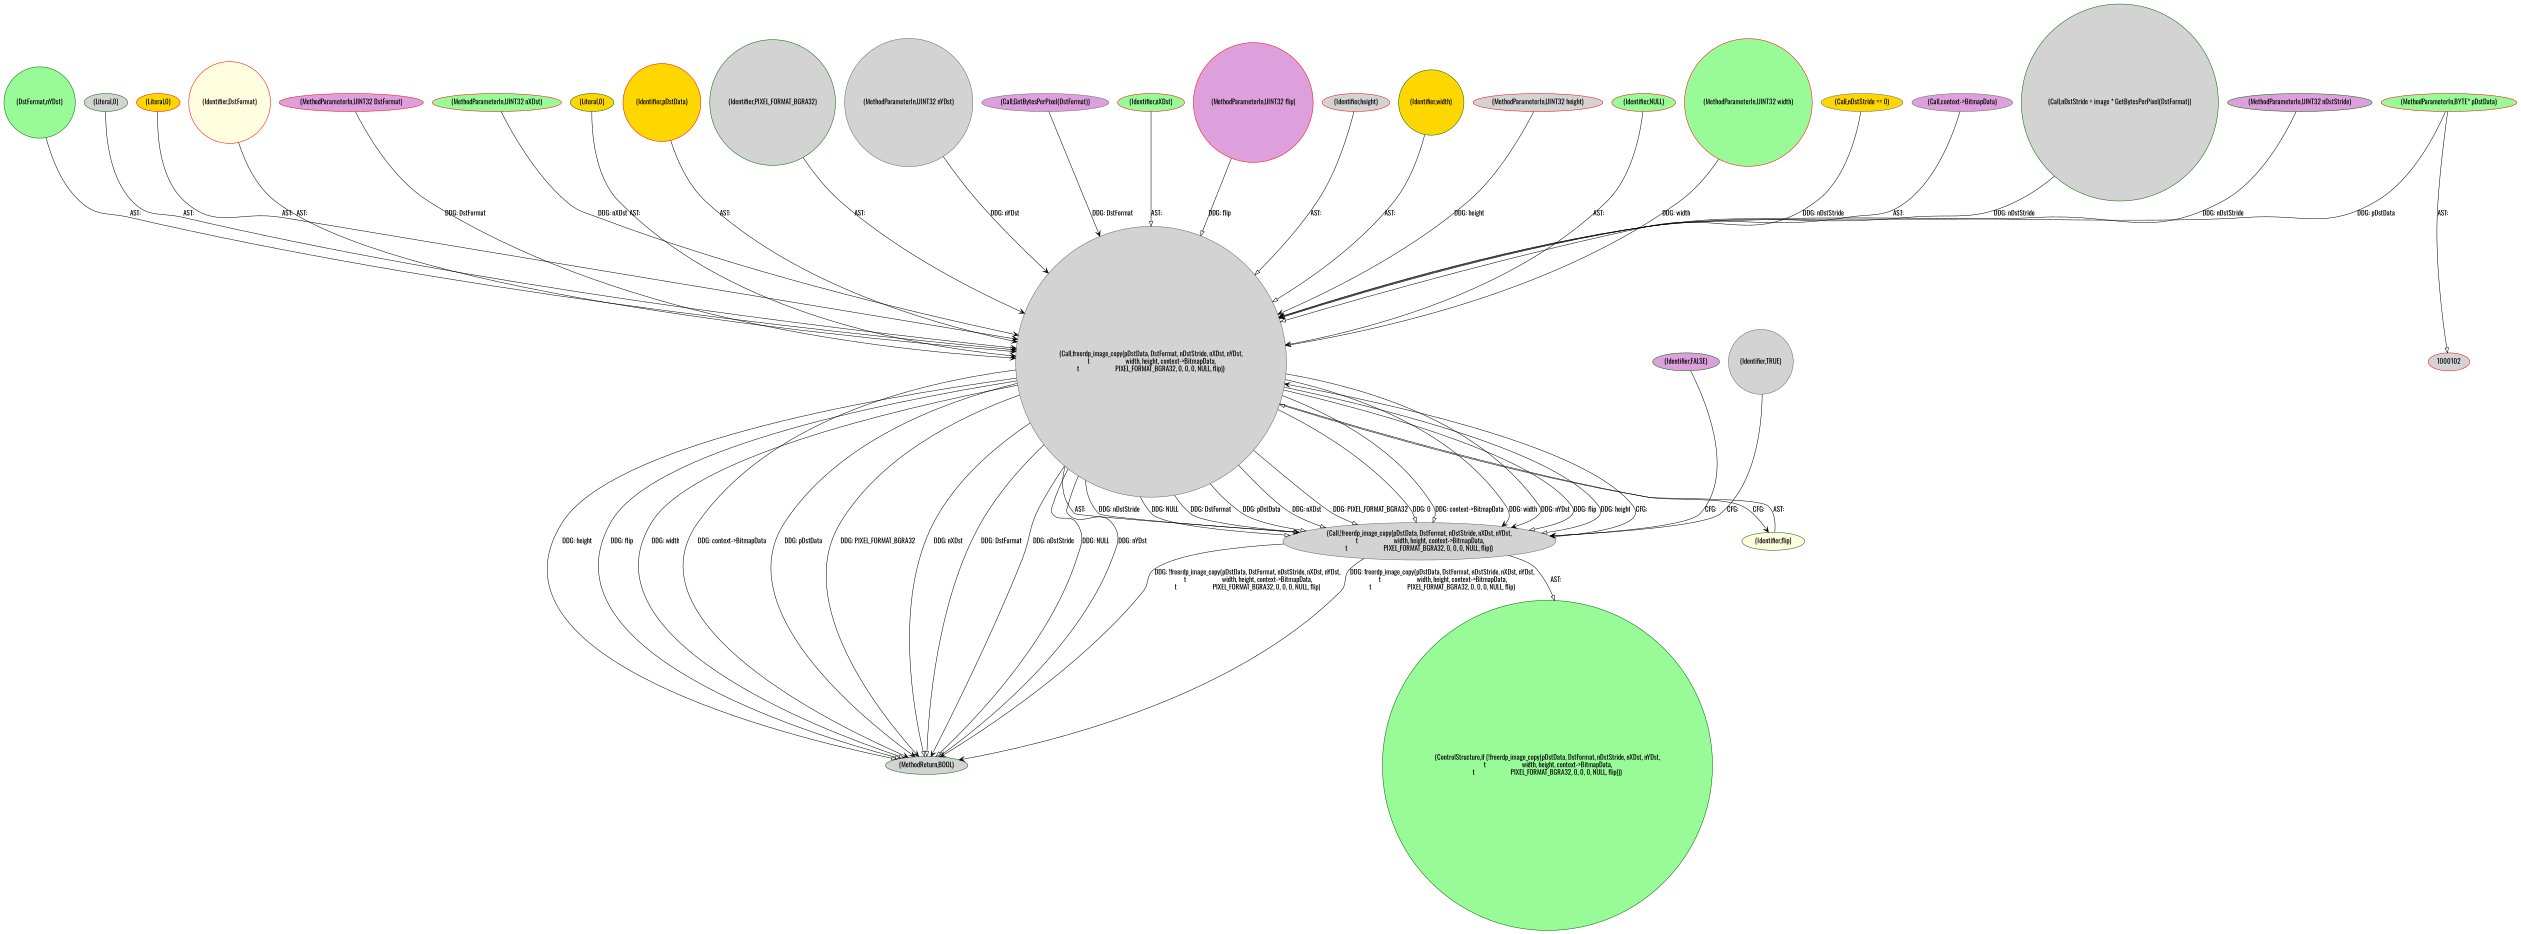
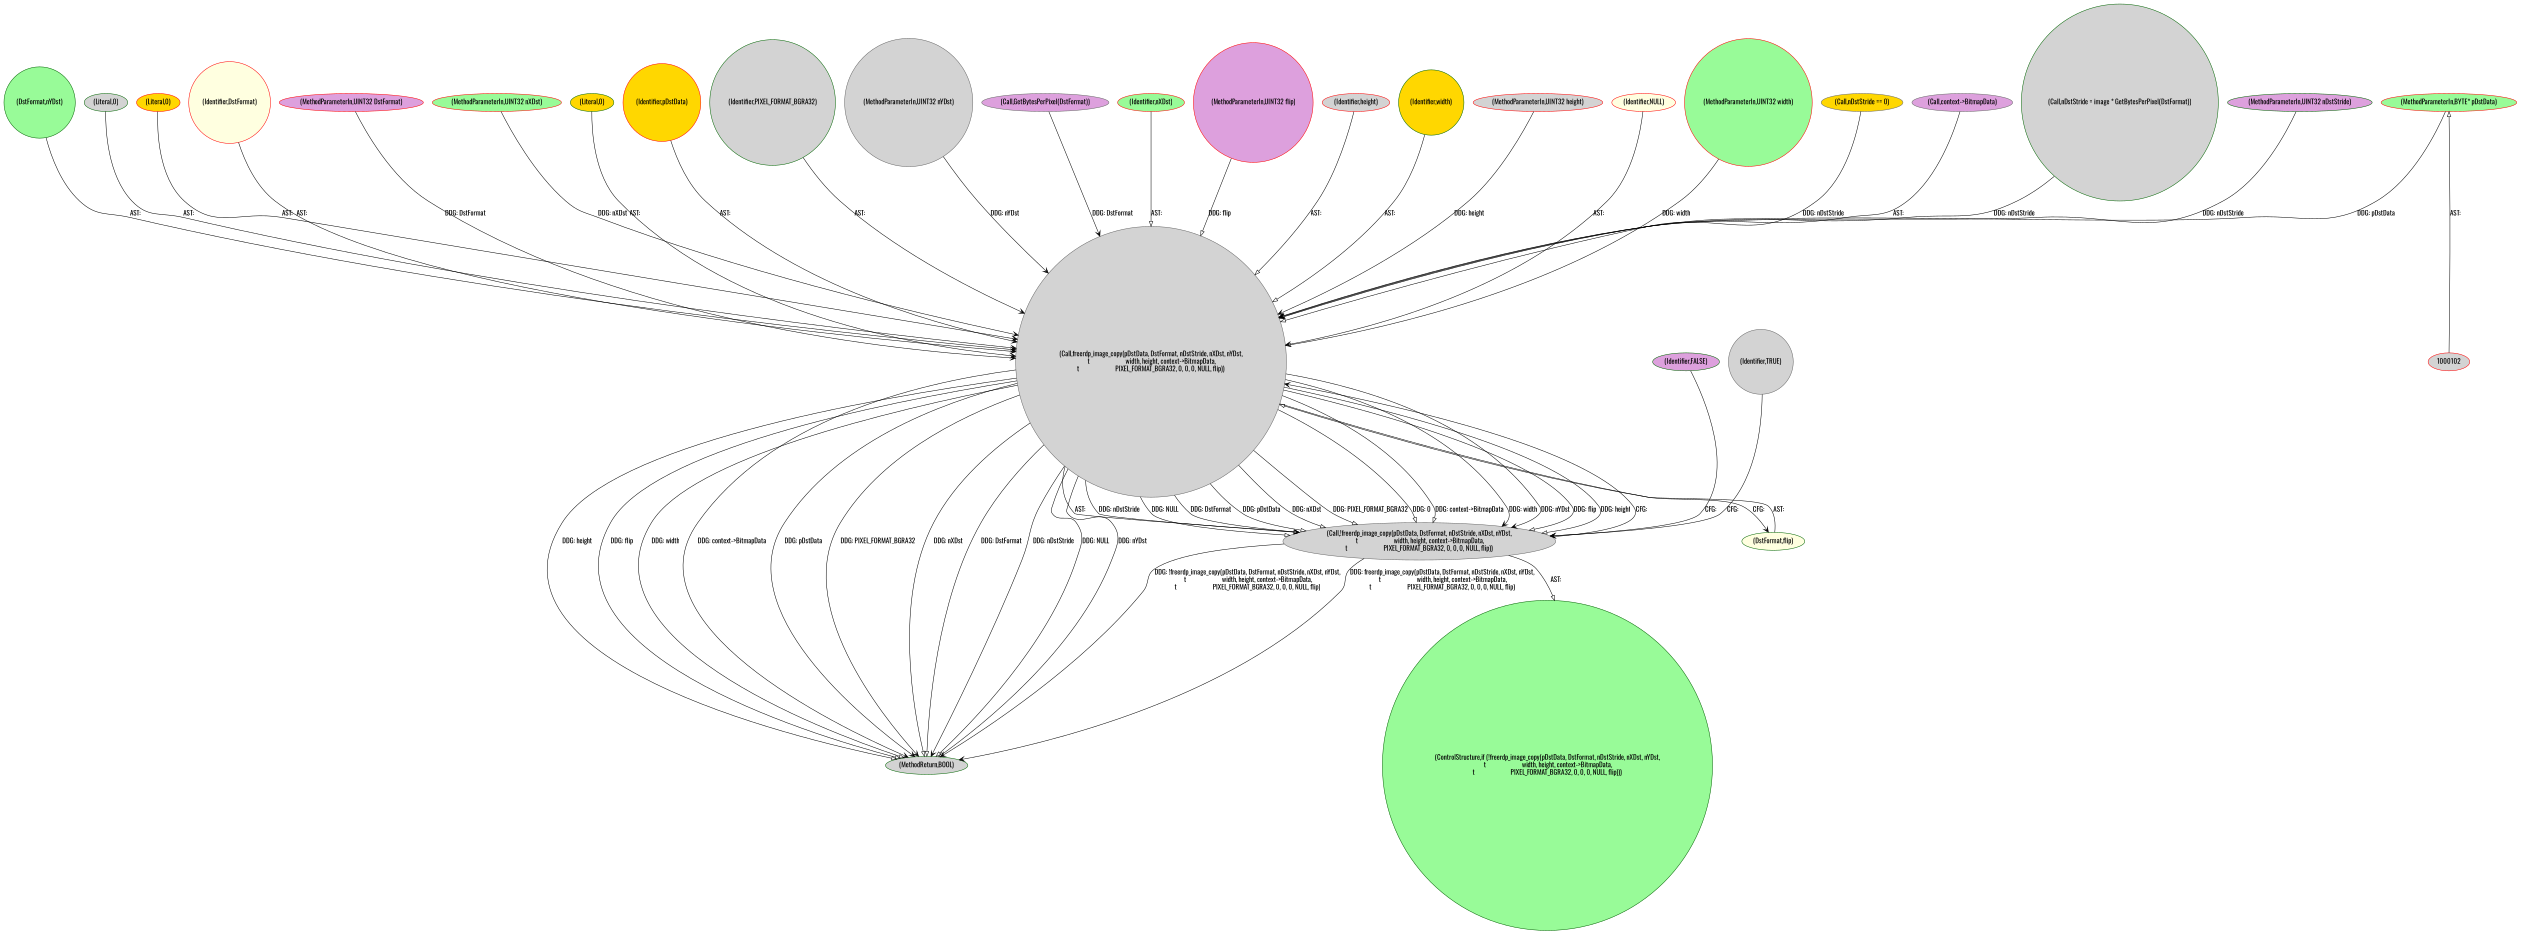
node "(Identifier,NULL)": fillcolor palegreen -> lightyellow
edge "(MethodParameterIn,BYTE* pDstData)" -> "1000102": reversed
node "(Identifier,flip)": label "(Identifier,flip)" -> "(DstFormat,flip)"
